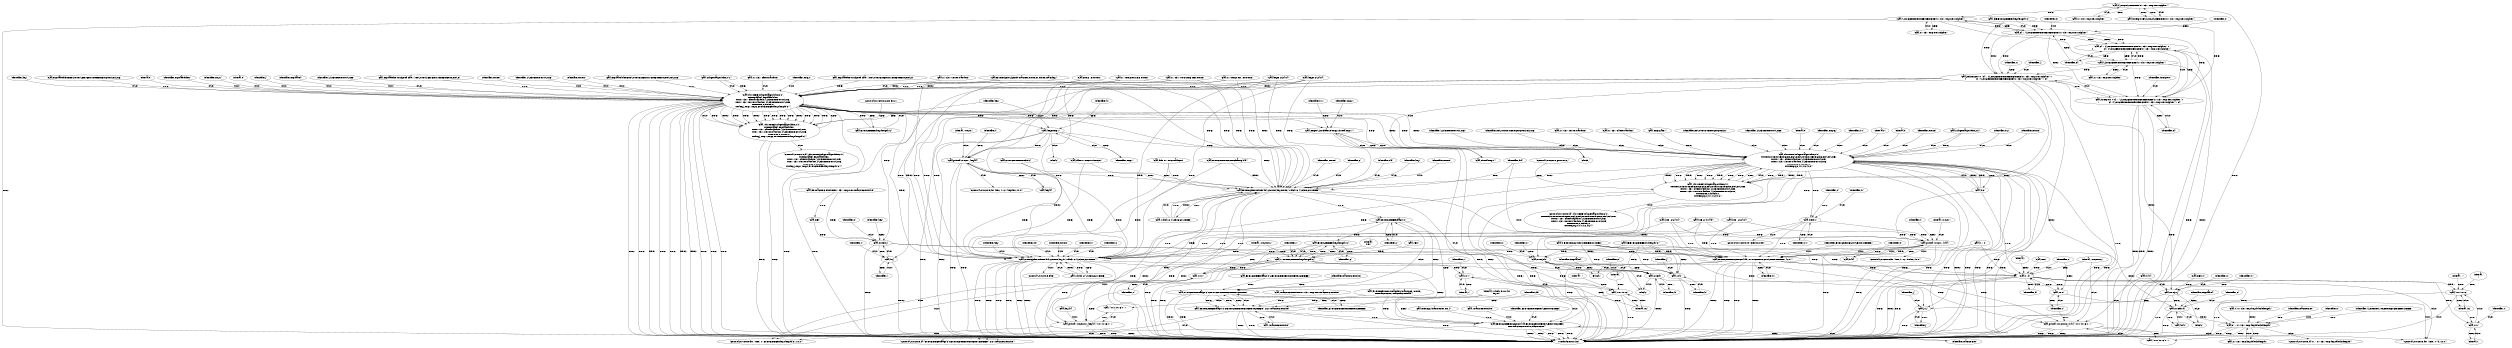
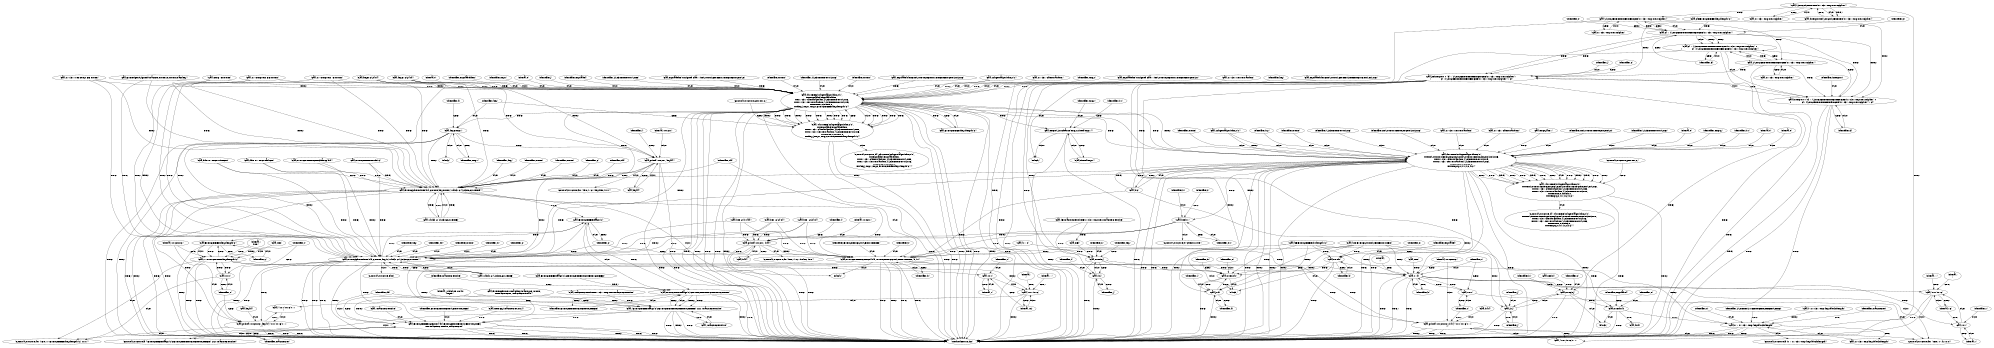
node "(Call,exp_label_len=TLS_MD_SERVER_WRITE_KEY_CONST_SIZE)": label "(Call,exp_label_len=TLS_MD_SERVER_WRITE_KEY_CONST_SIZE)" -> "(Call,exp_label_len=TLS_MD_SERVER_STATE_KEY_CONST_SIZE)"
edge "(Call,j+k)" -> "(Call,n+=j+k)": label "AST: " -> "DDG: "
edge "(Call,n+=j+k)" -> "(Call,n+=k)": reversed
edge "(Call,iv[z])" -> "(Call,n+=j+j)": now "(Call,j+j)" -> "(Call,n+=j+j)"
edge "(Call,k+k)" -> "(Call,n+=k+k)": removed, label "AST:"
